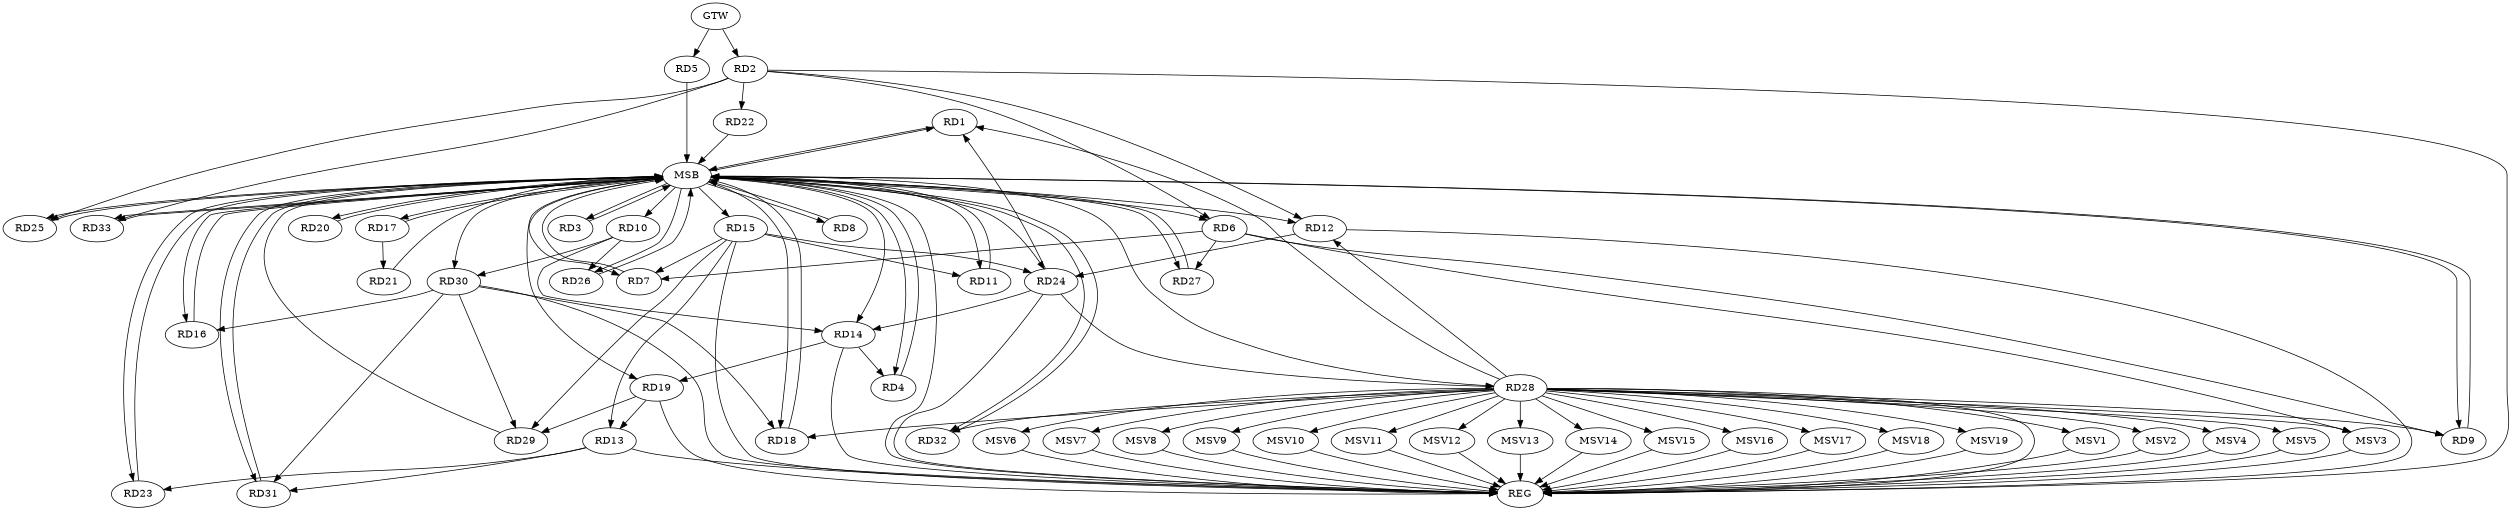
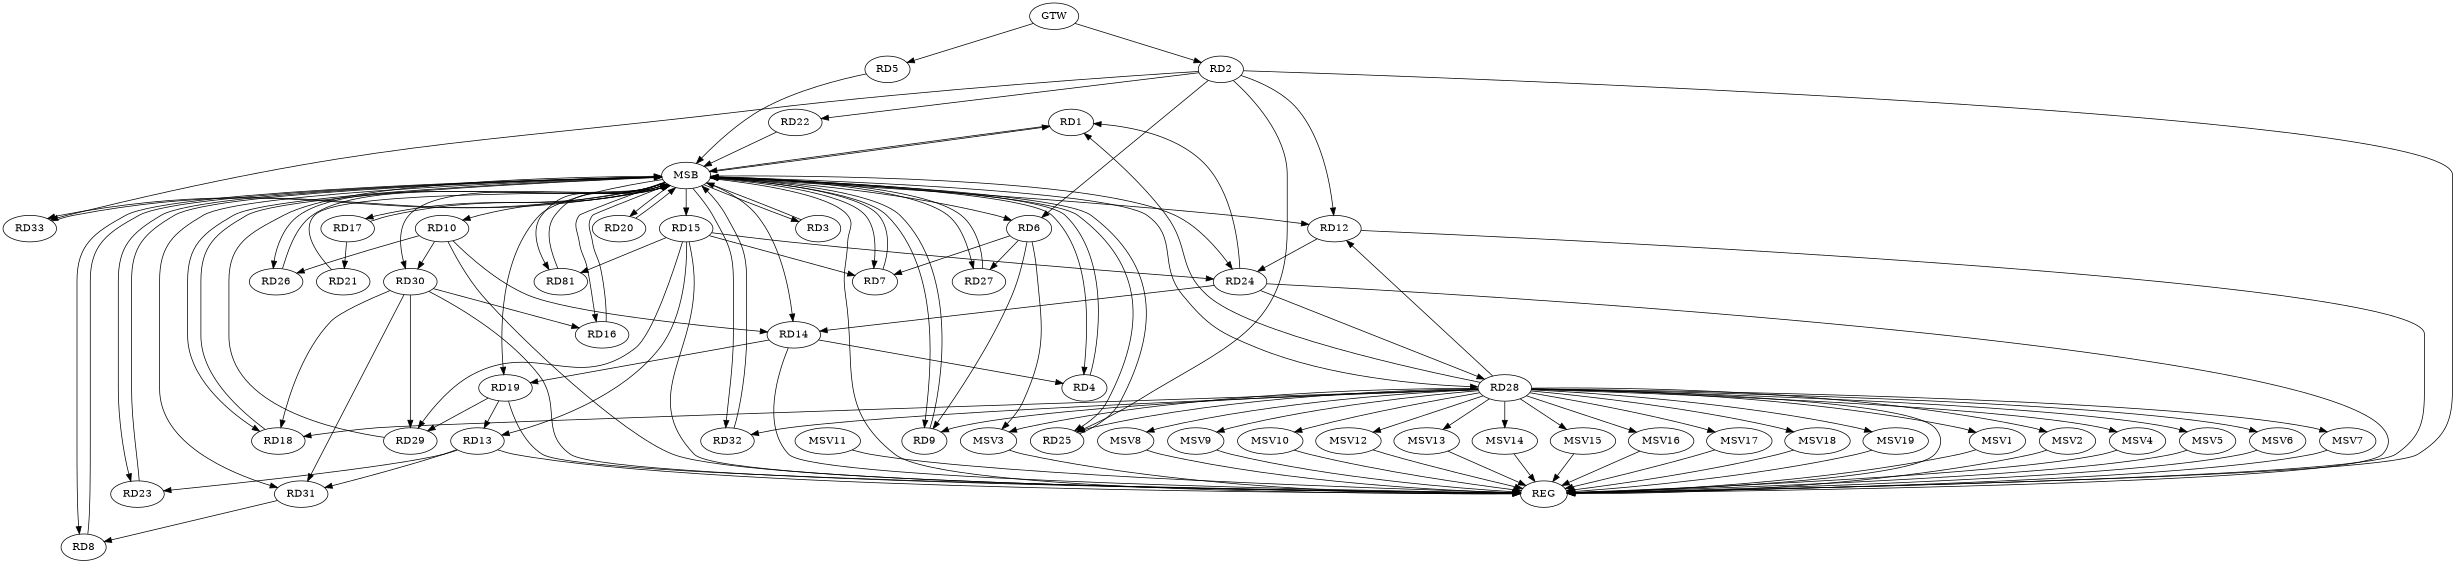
edge "RD31" -> "MSB": now "RD31" -> "RD8"
node "RD11": label "RD11" -> "RD81"
edge "RD28" -> "MSV11": now "RD28" -> "RD25"
edge "RD10" -> "REG": added
